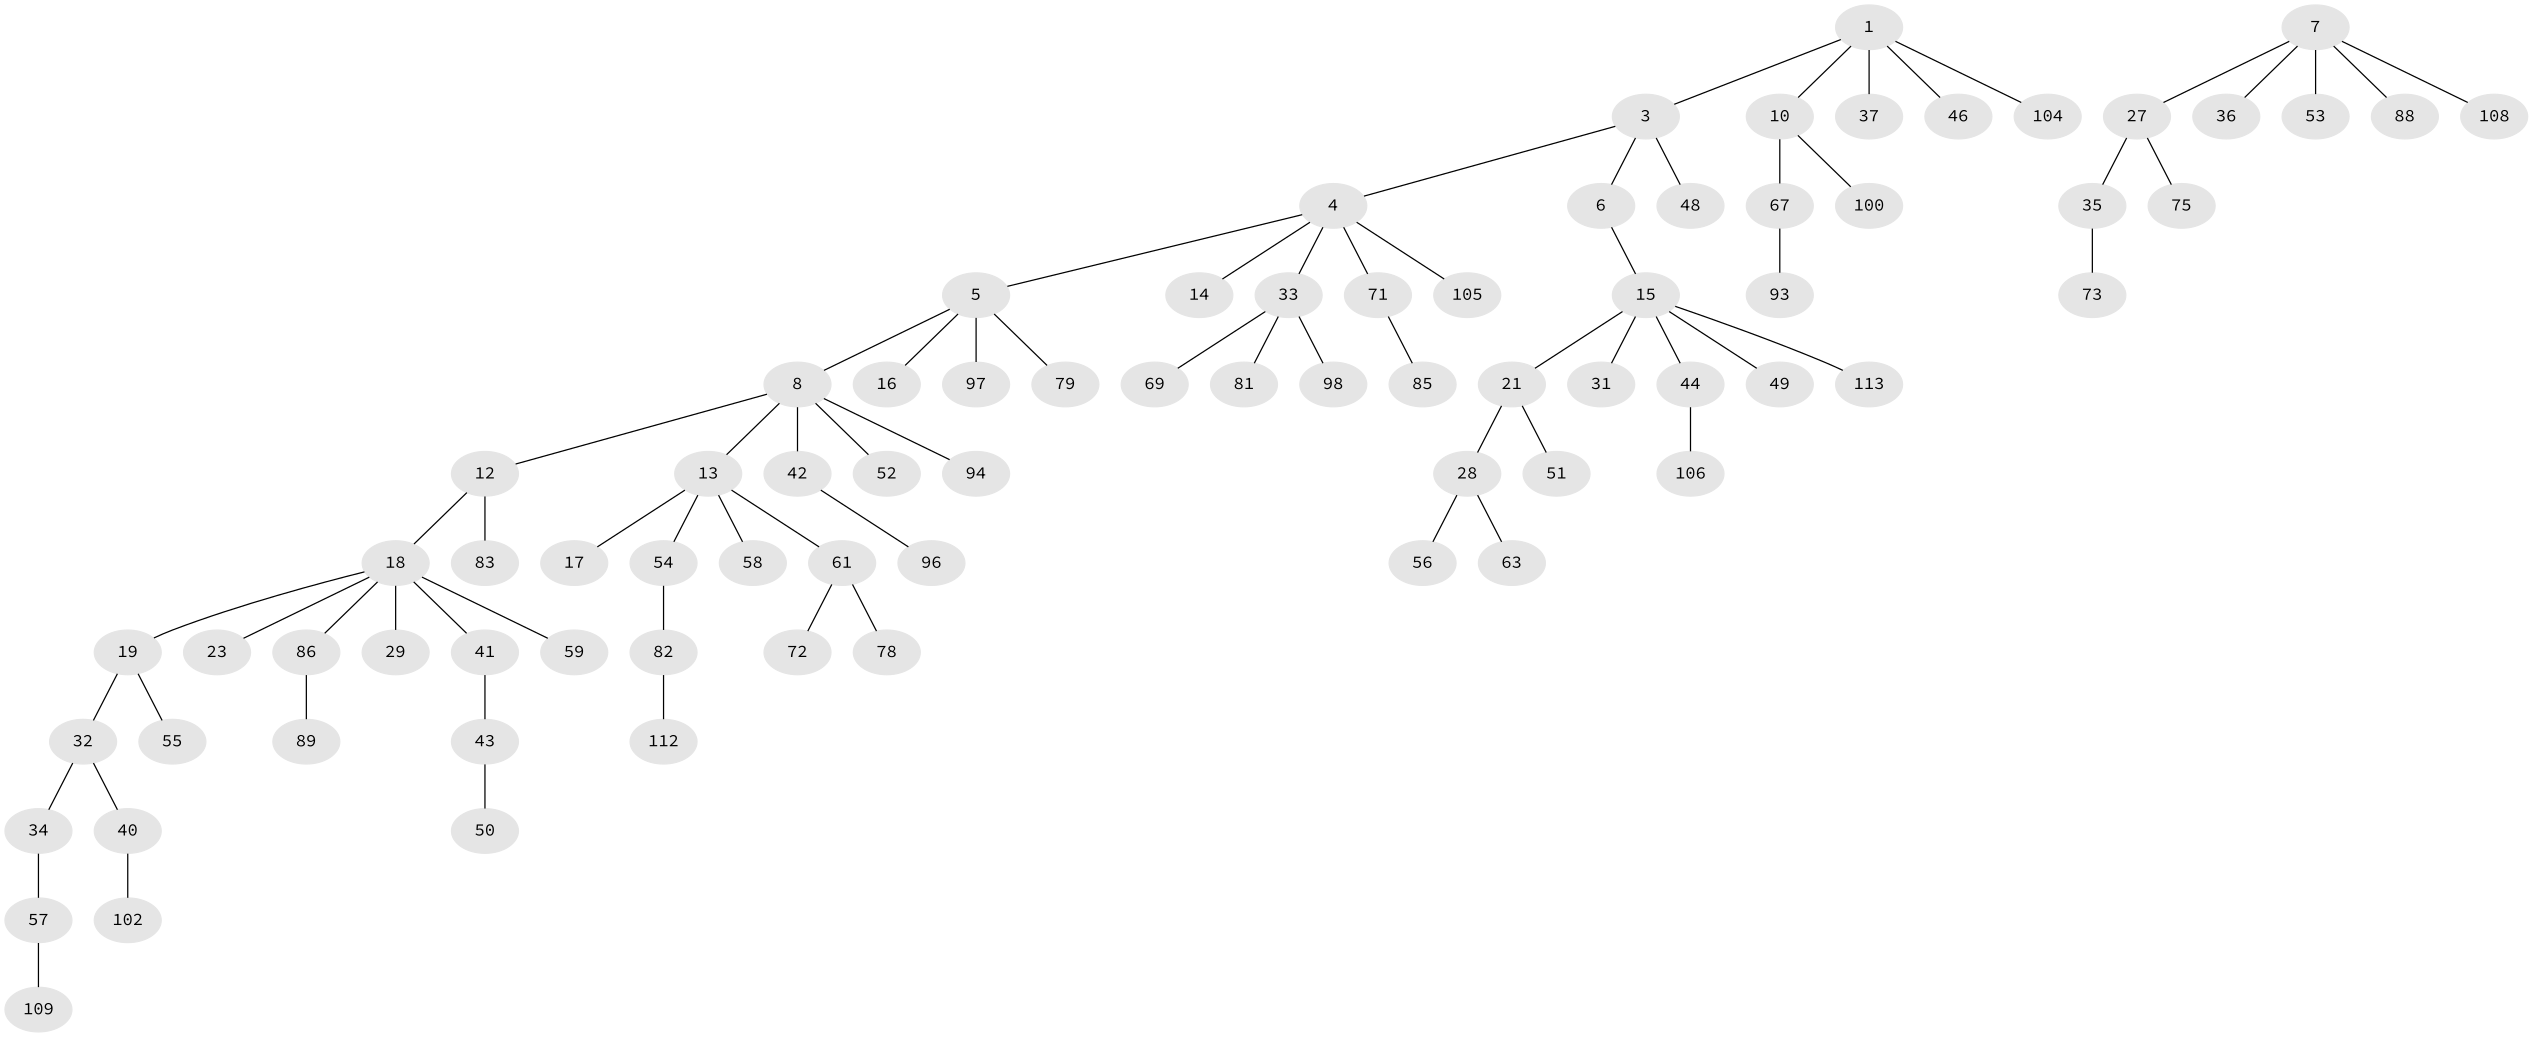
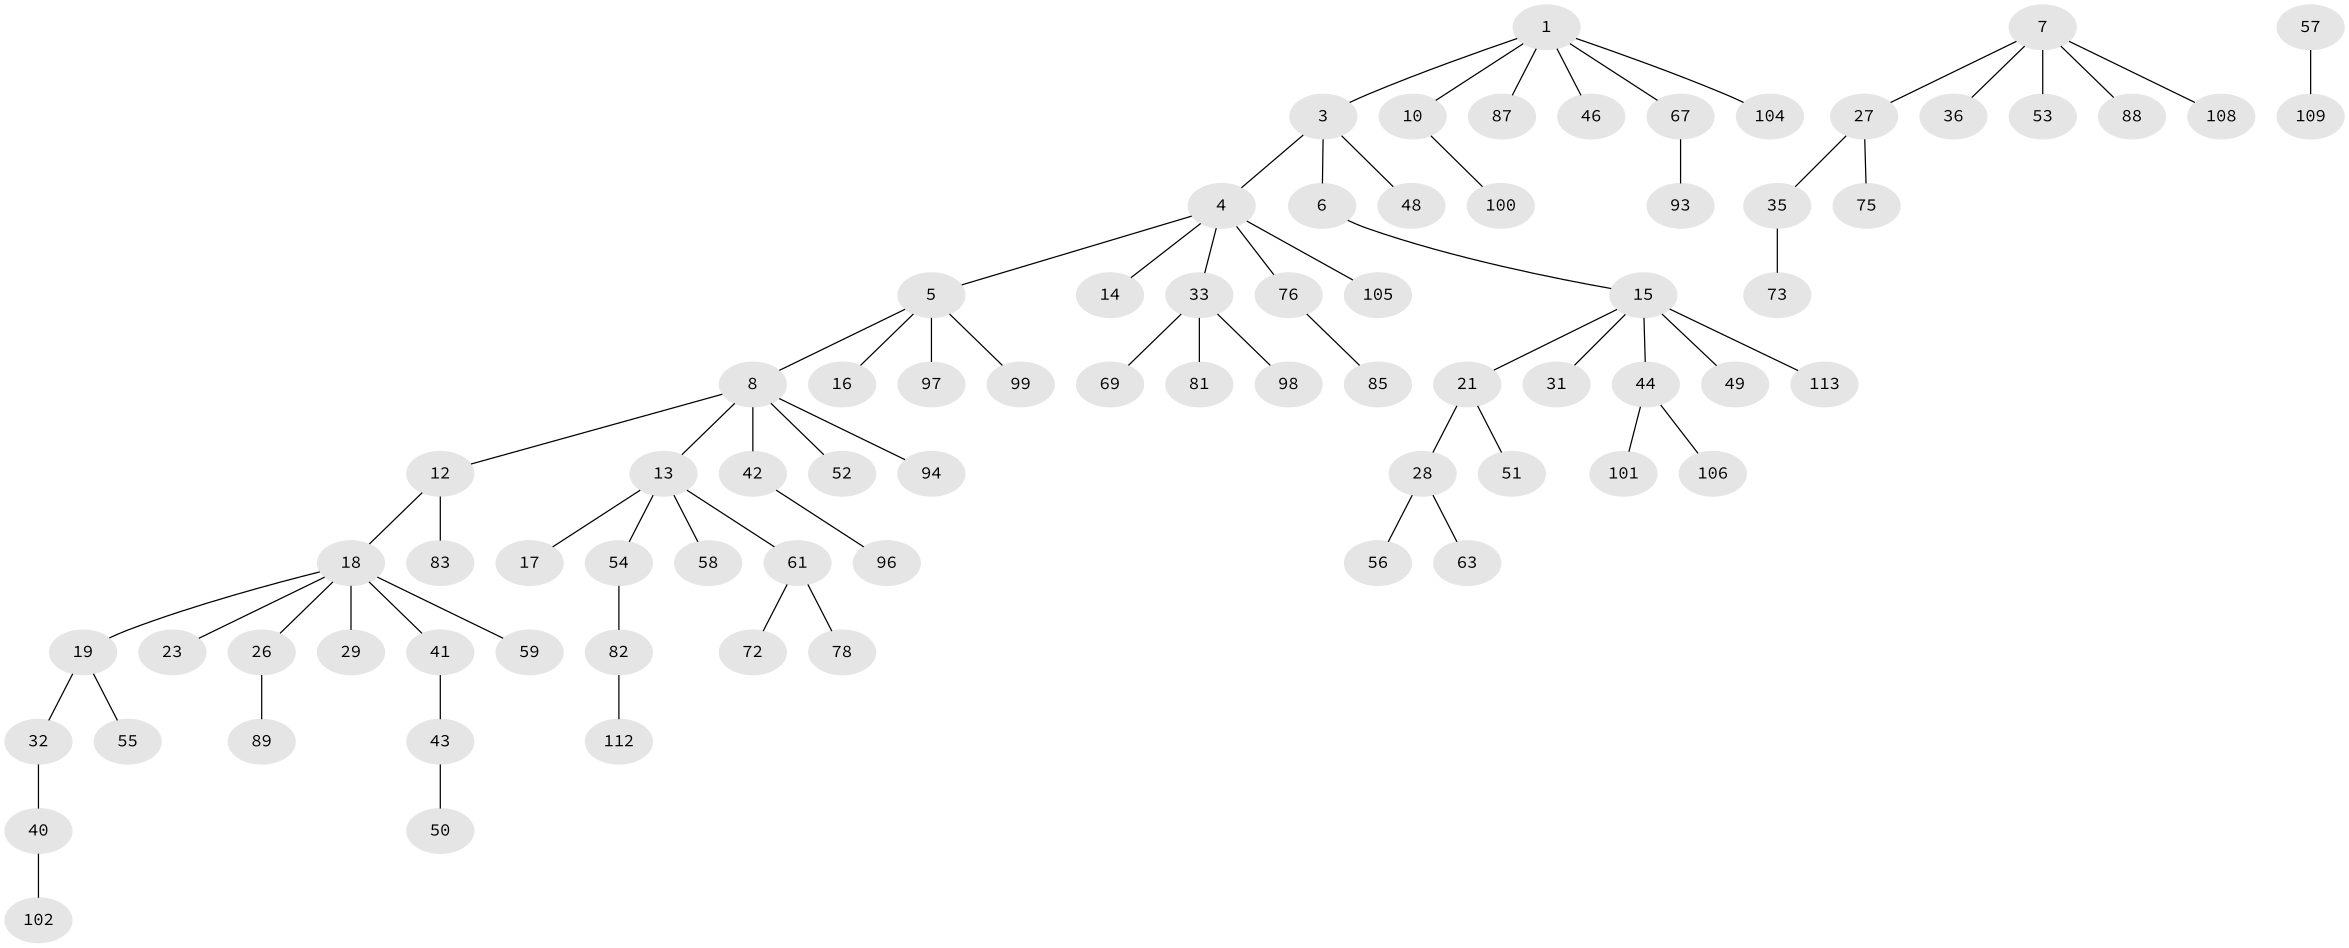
node "37": label "37" -> "87"
edge "10" -- "67": now "1" -- "67"
node "71": label "71" -> "76"
node "79": label "79" -> "99"
node "101": added
node "86": label "86" -> "26"
node "34": removed
